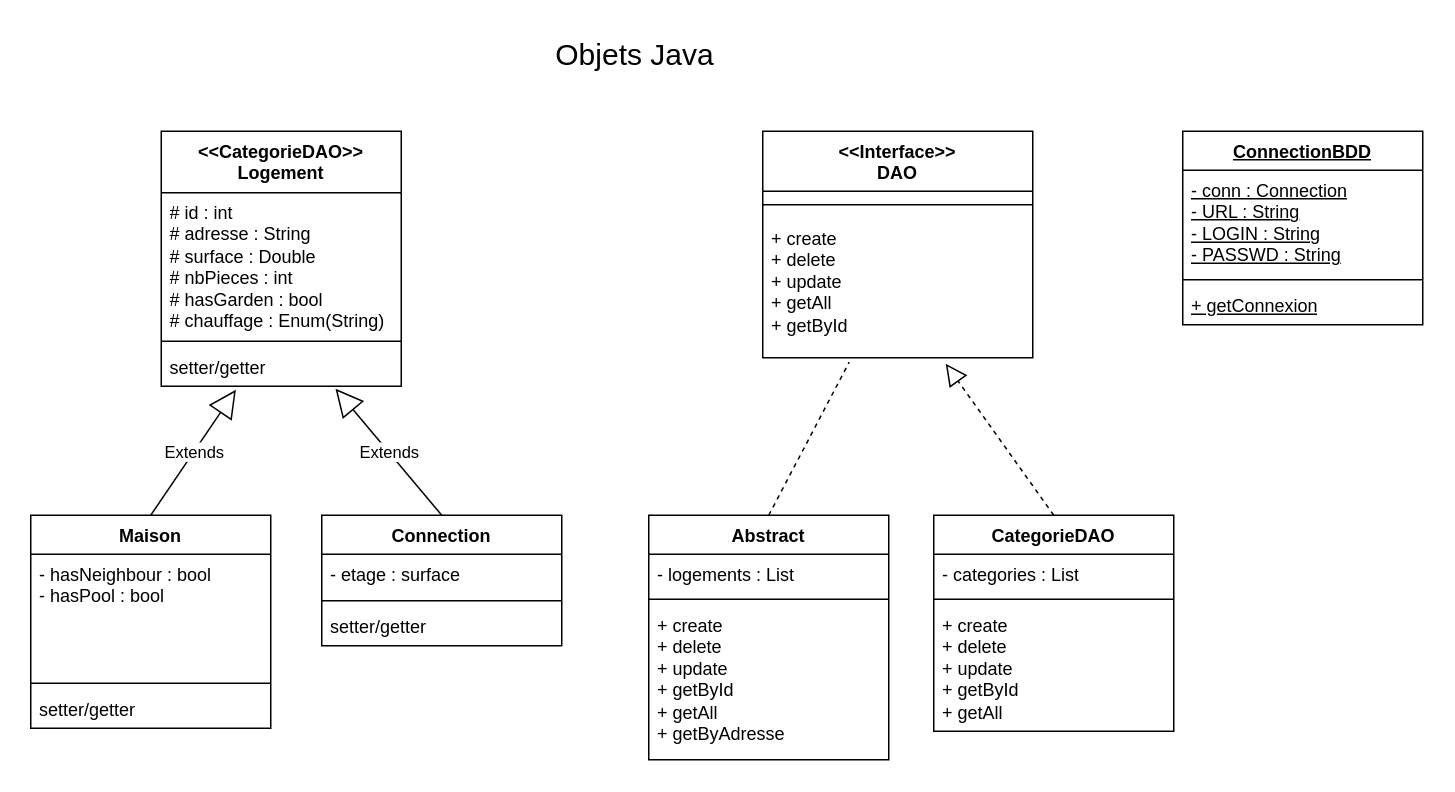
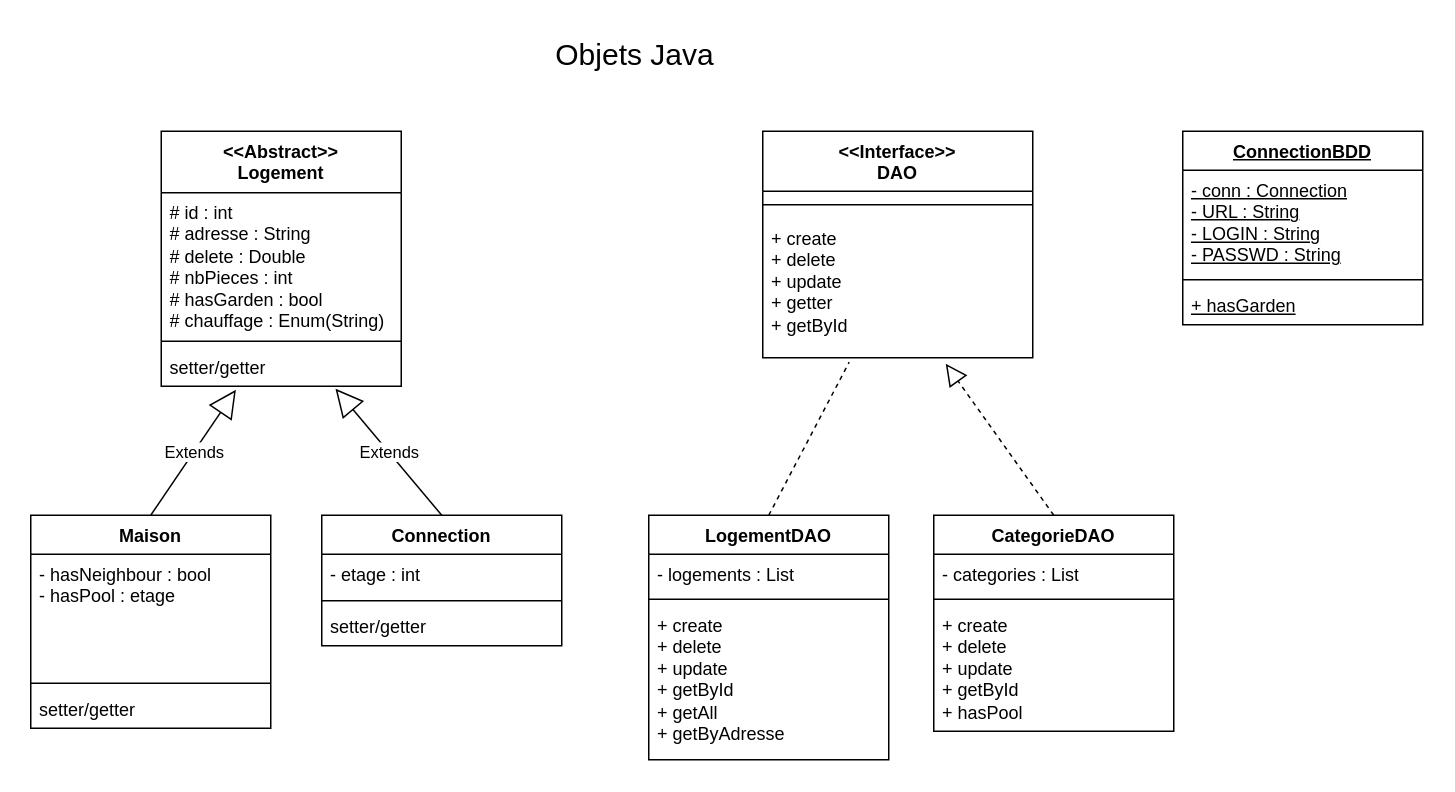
node "<<CategorieDAO>> Logement": label "<<CategorieDAO>> Logement" -> "<<Abstract>> Logement"
node "# id : int # adresse : String # surface : Double # nbPieces : int # hasGarden : bool # chauffage : Enum(String)": label "# id : int # adresse : String # surface : Double # nbPieces : int # hasGarden : bool # chauffage : Enum(String)" -> "# id : int # adresse : String # delete : Double # nbPieces : int # hasGarden : bool # chauffage : Enum(String)"
node "+ create + delete + update + getAll + getById": label "+ create + delete + update + getAll + getById" -> "+ create + delete + update + getter + getById"
node "+ getConnexion": label "+ getConnexion" -> "+ hasGarden"
node "Abstract": label "Abstract" -> "LogementDAO"
node "- etage : surface": label "- etage : surface" -> "- etage : int"
node "- hasNeighbour : bool - hasPool : bool": label "- hasNeighbour : bool - hasPool : bool" -> "- hasNeighbour : bool - hasPool : etage"
node "+ create + delete + update + getById + getAll": label "+ create + delete + update + getById + getAll" -> "+ create + delete + update + getById + hasPool"
